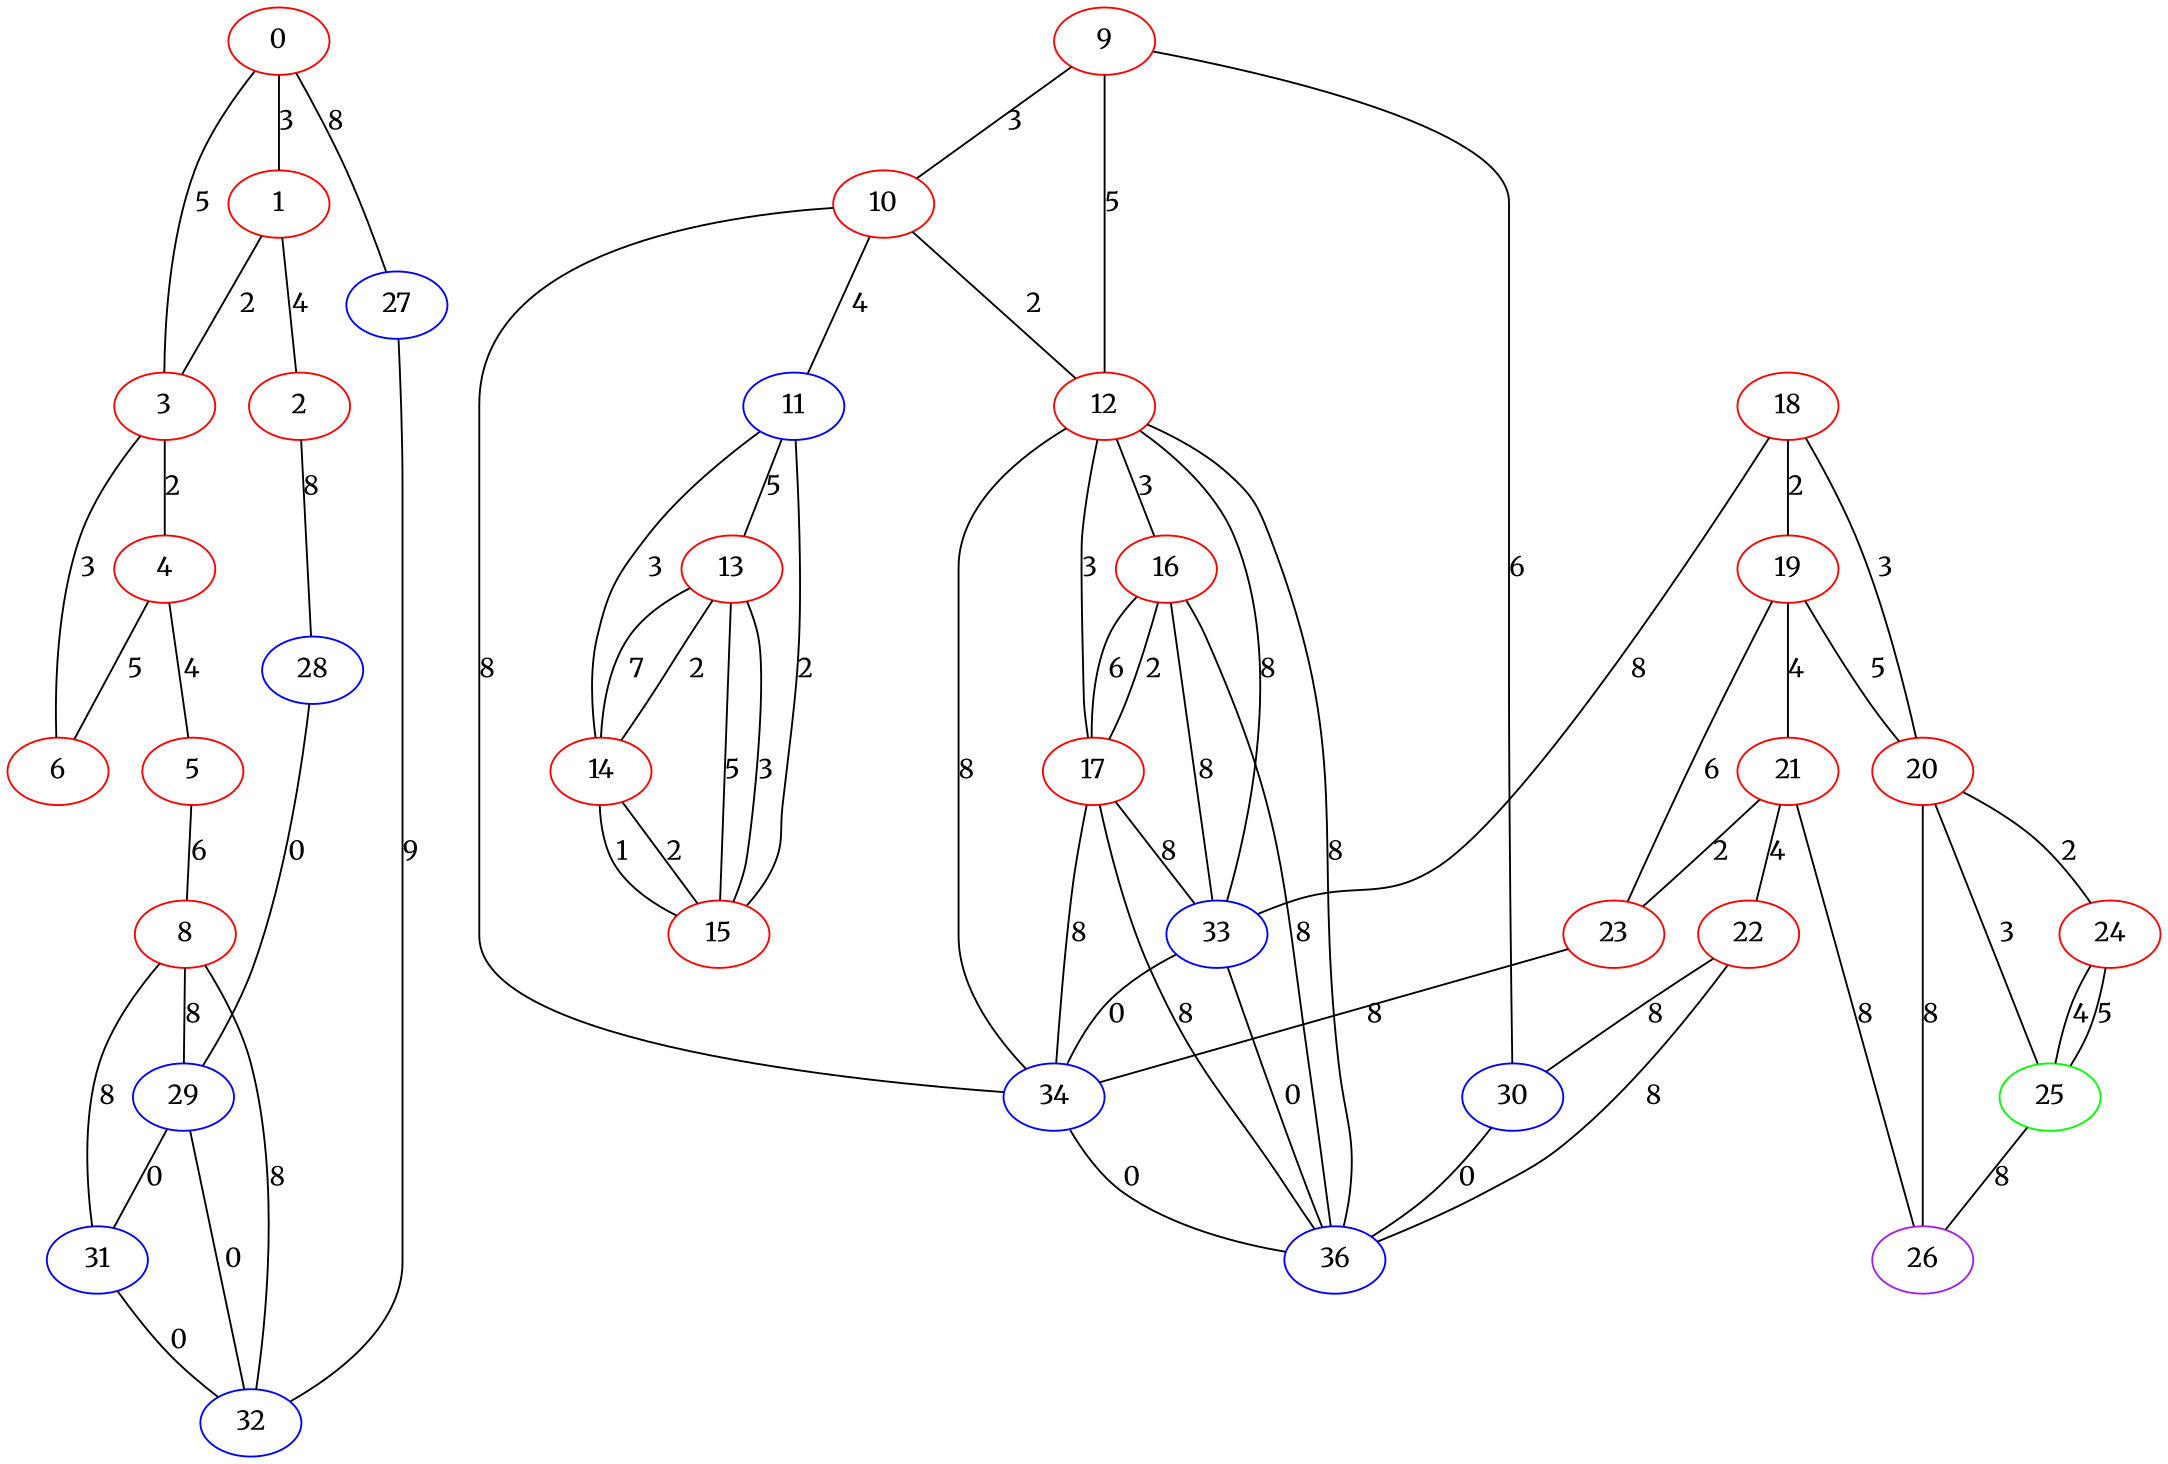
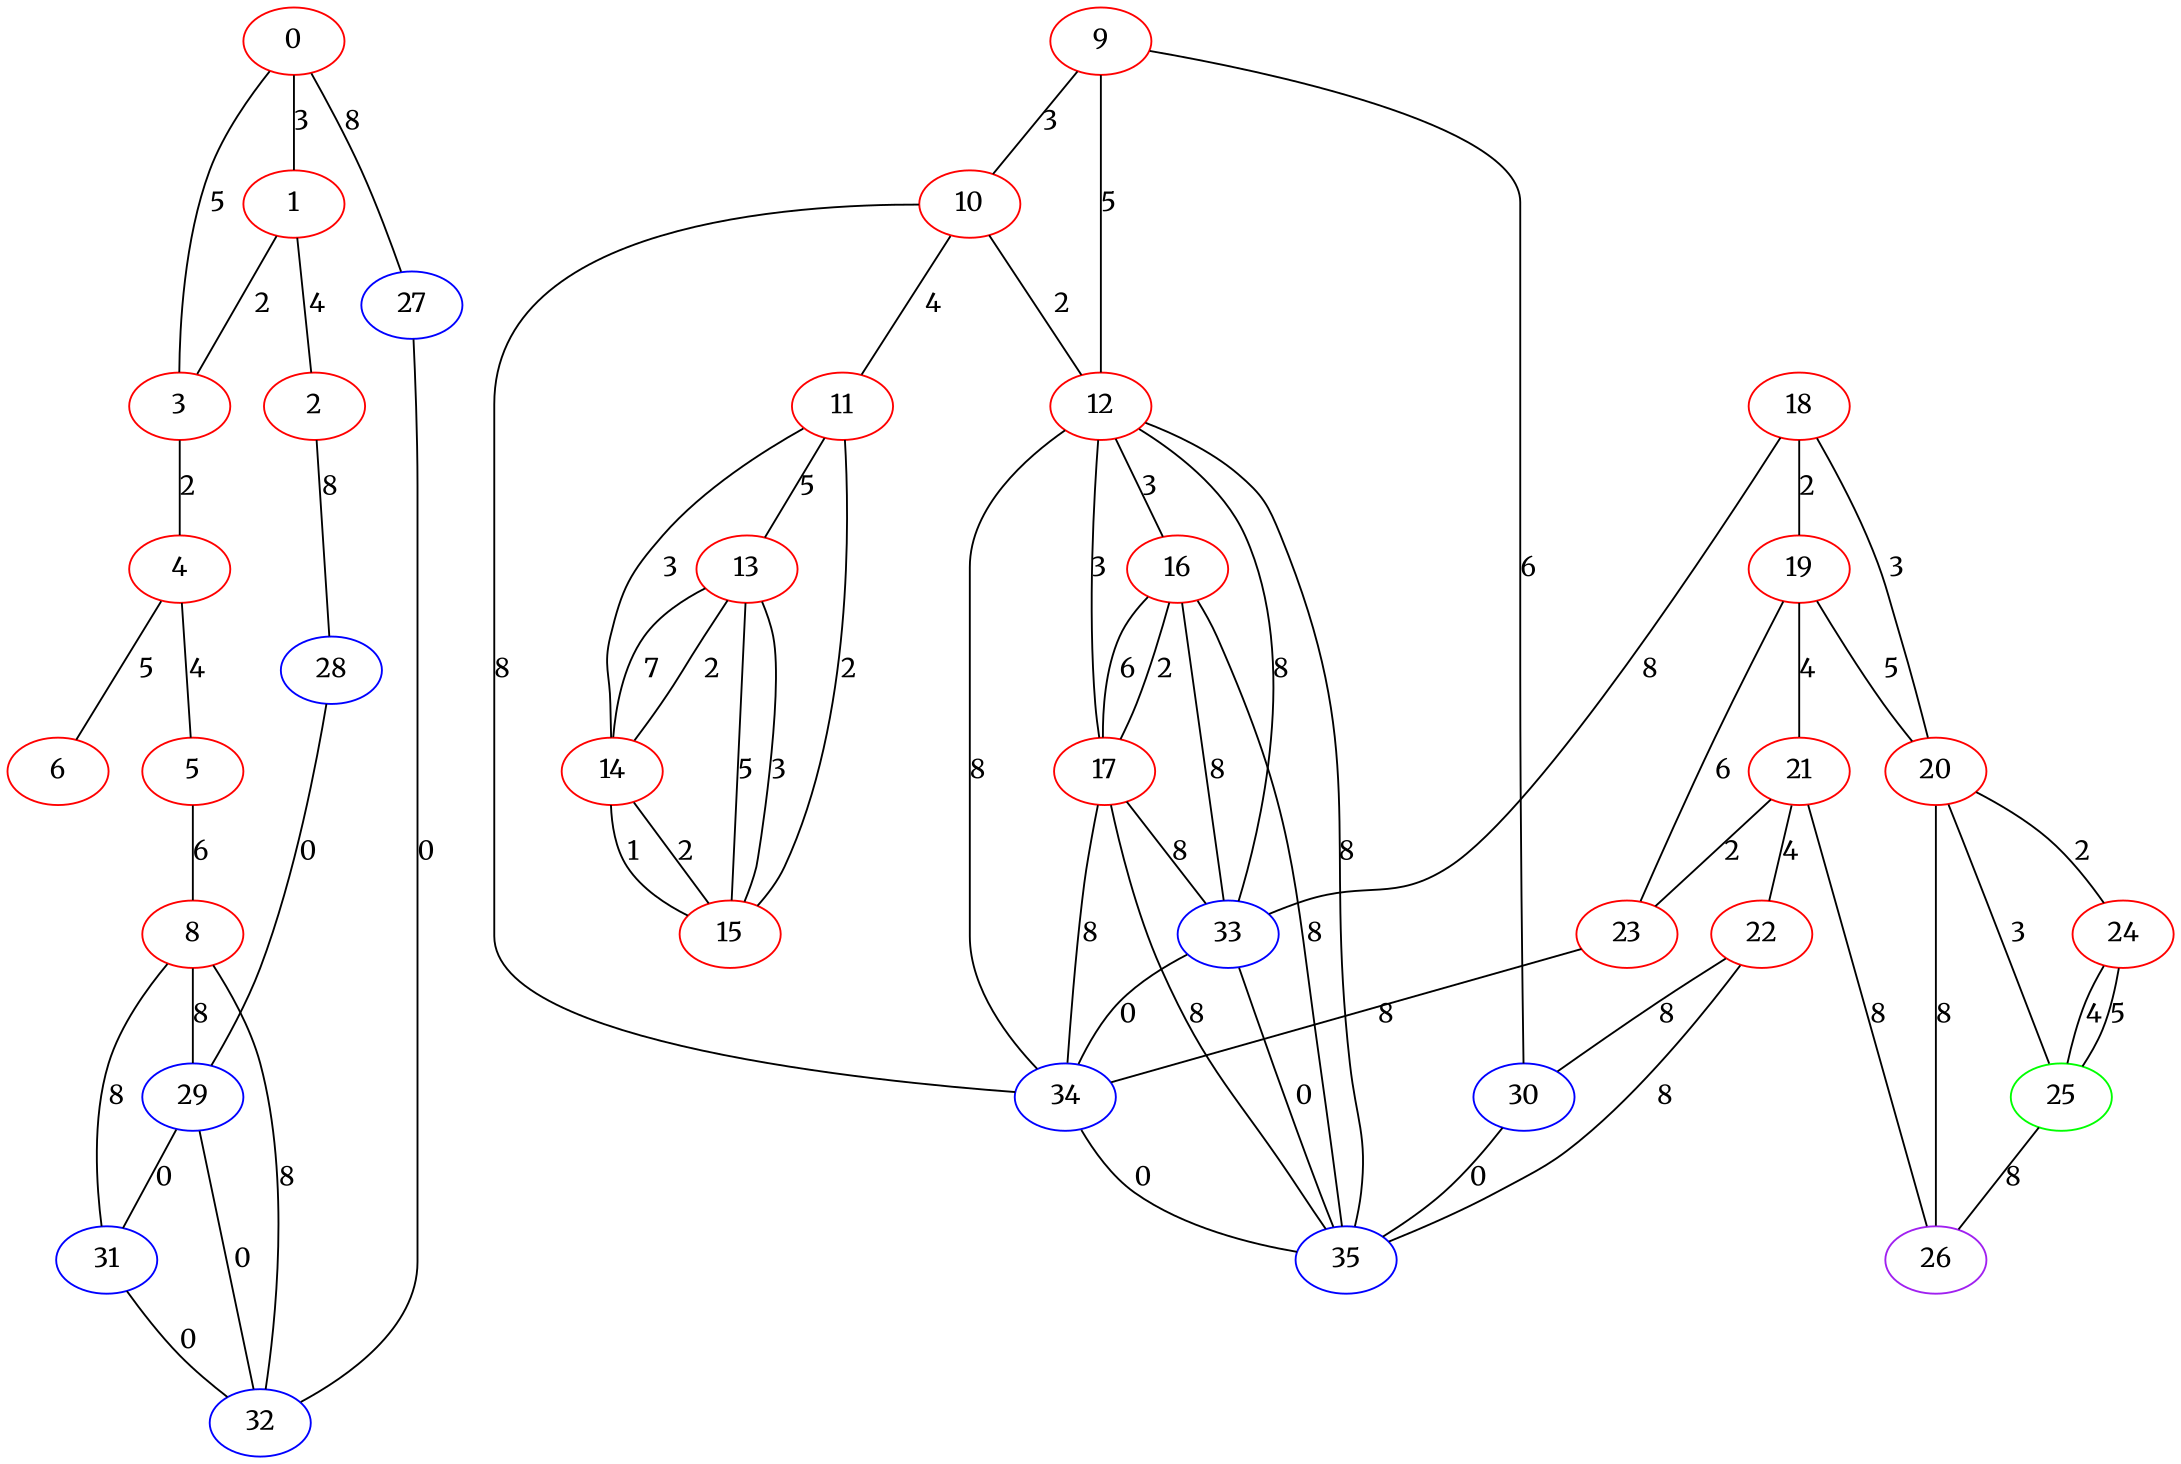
node "11": color blue -> red
edge "3" -- "6": removed, label "3"
edge "27" -- "32": label "9" -> "0"
node "36": label "36" -> "35"
